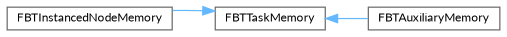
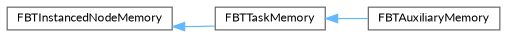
edge "FBTInstancedNodeMemory" -> "FBTTaskMemory": reversed
